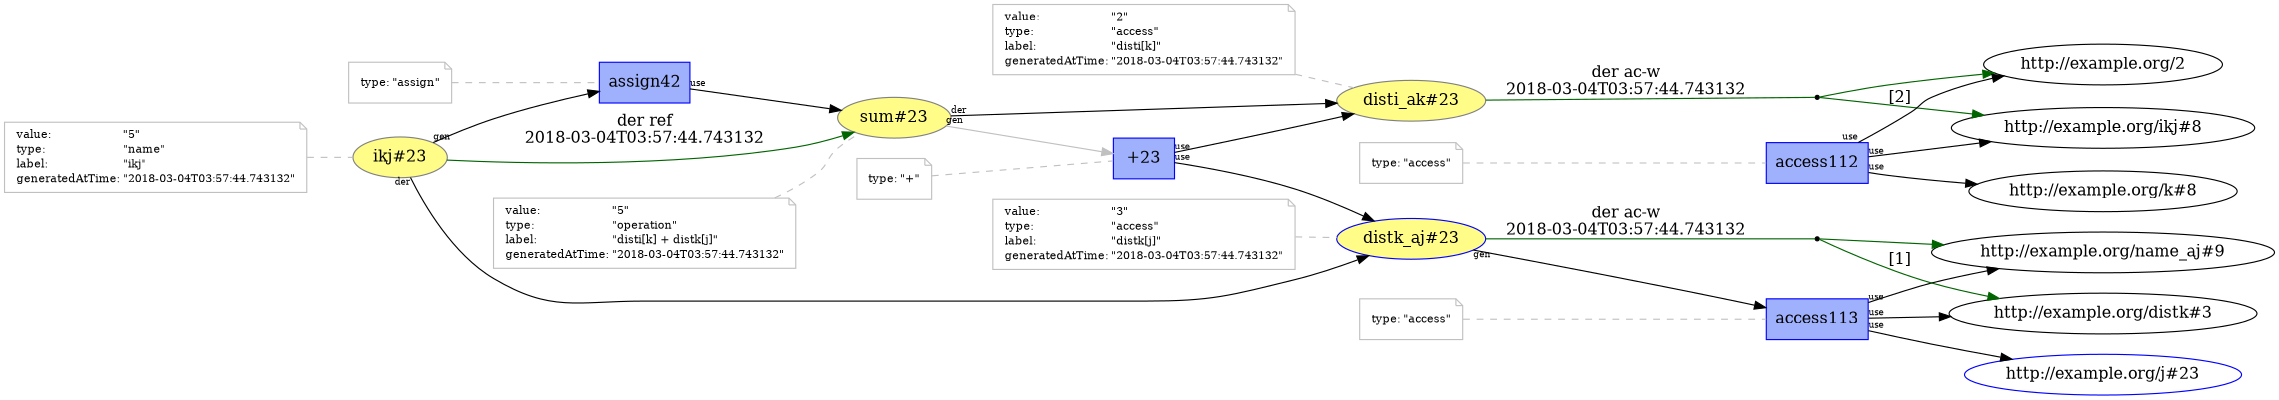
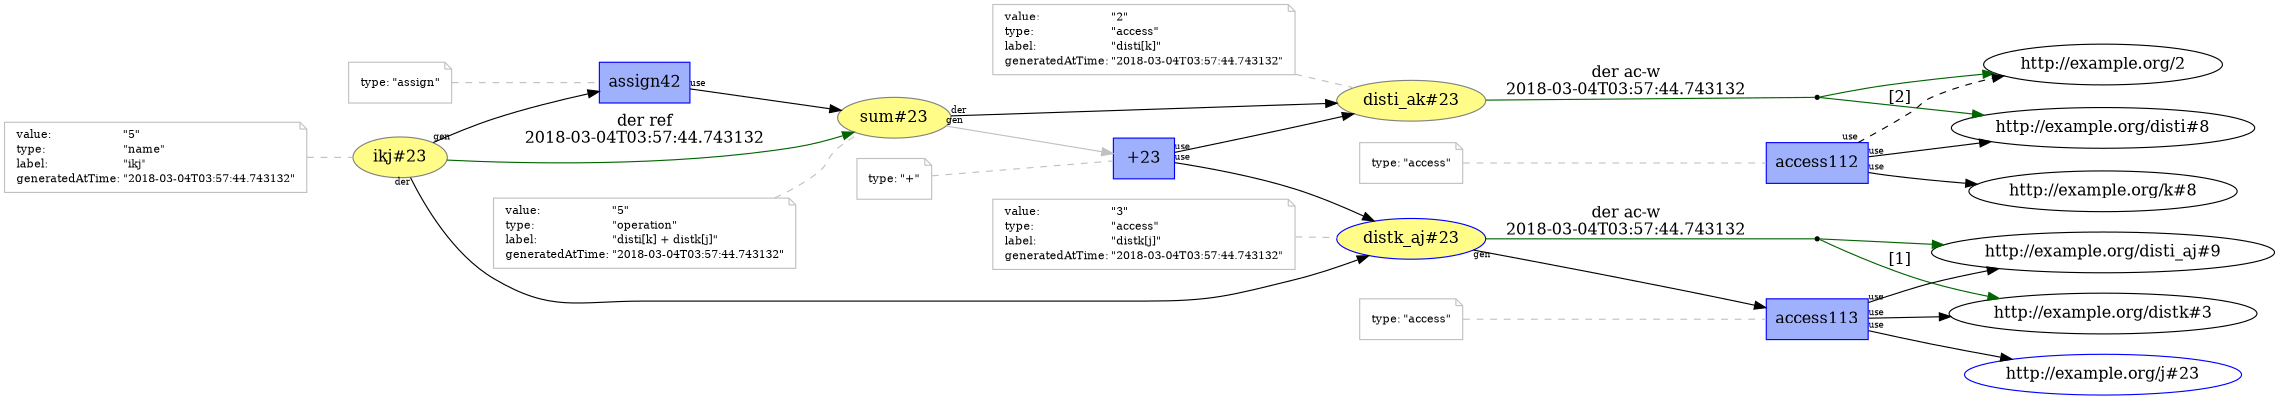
edge "access112" -> "http://example.org/2": style solid -> dashed
node "http://example.org/ikj#8": label "http://example.org/ikj#8" -> "http://example.org/disti#8"
node "http://example.org/name_aj#9": label "http://example.org/name_aj#9" -> "http://example.org/disti_aj#9"
